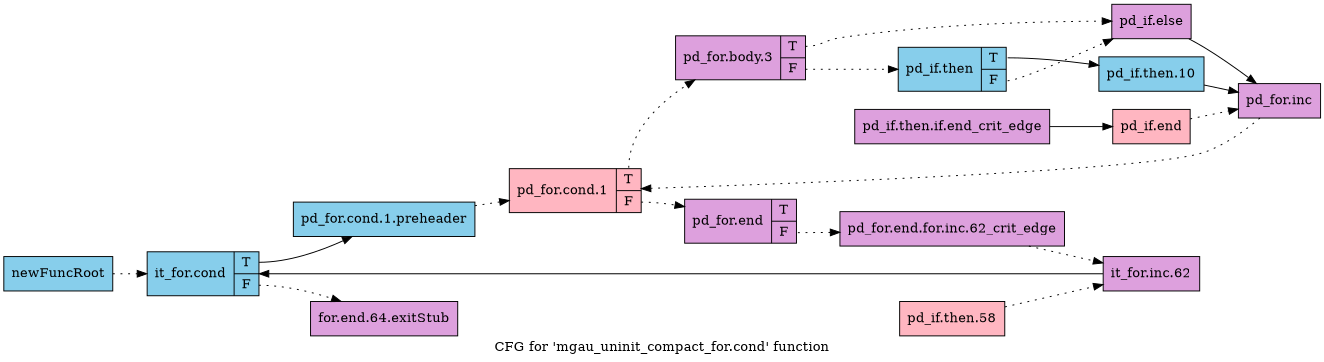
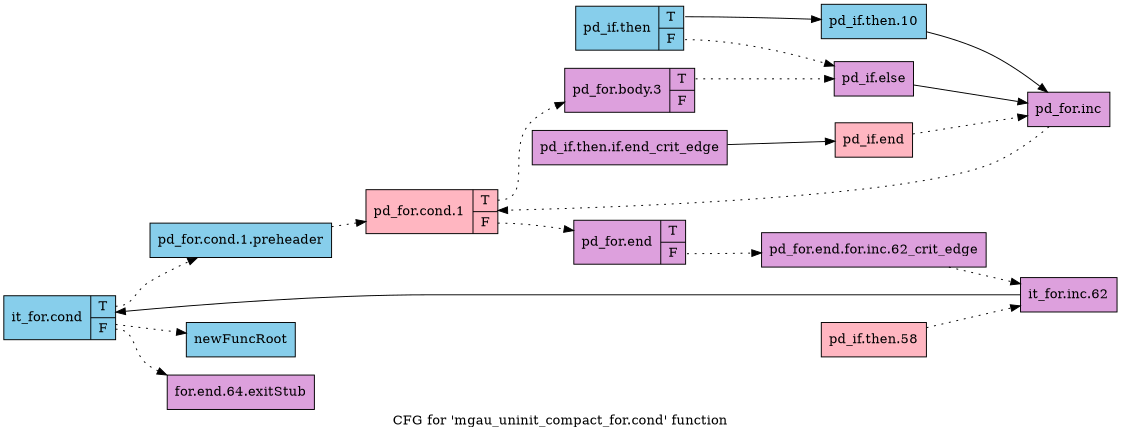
edge "pd_for.body.3" -> "pd_if.then": removed
edge "it_for.cond" -> "pd_for.cond.1.preheader": style solid -> dotted
edge "newFuncRoot" -> "it_for.cond": reversed
